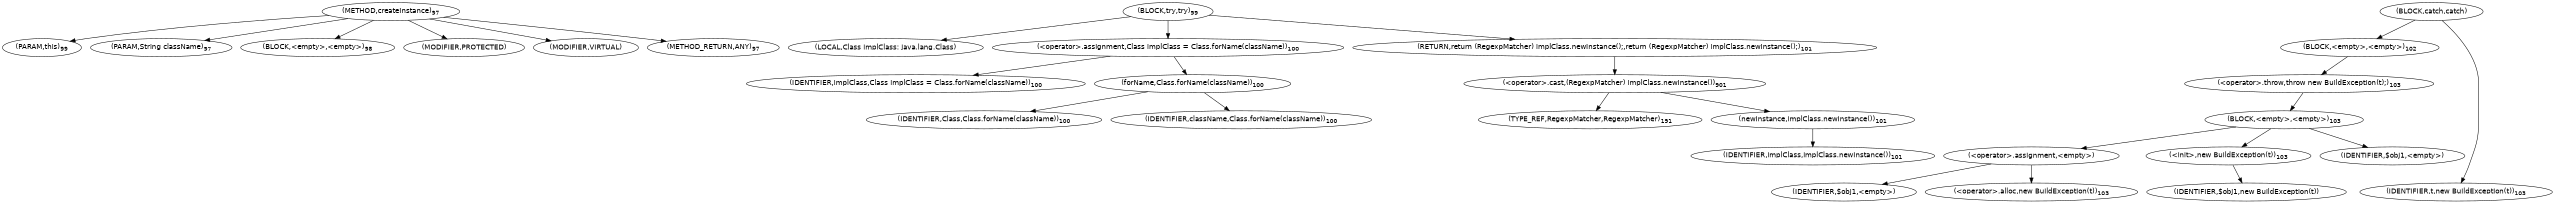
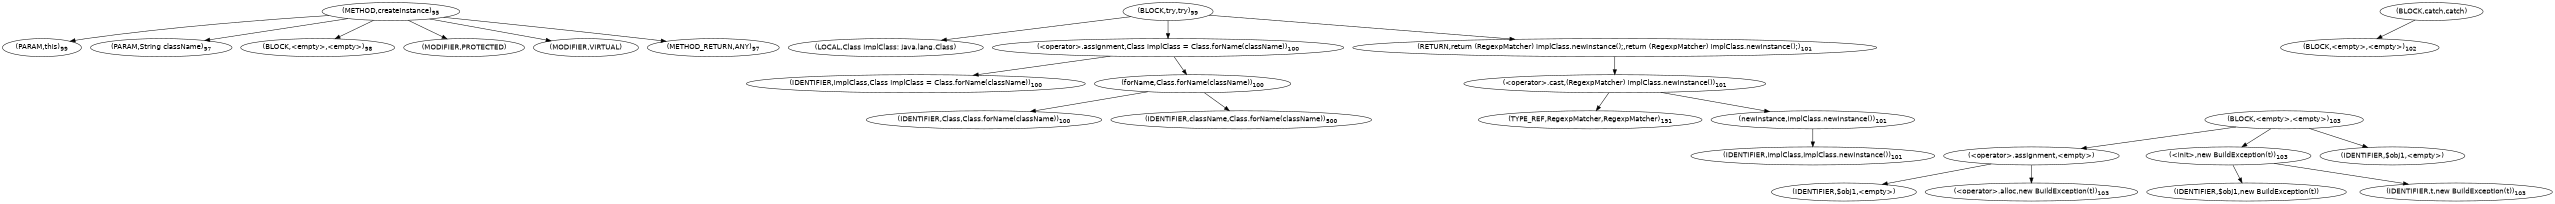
node "(METHOD,createInstance)": text "97" -> "95"
node "(<operator>.cast,(RegexpMatcher) implClass.newInstance())": text "901" -> "101"
node "(<operator>.throw,throw new BuildException(t);)": removed
edge "(BLOCK,catch,catch)" -> "(IDENTIFIER,t,new BuildException(t))": now "(<init>,new BuildException(t))" -> "(IDENTIFIER,t,new BuildException(t))"
node "(IDENTIFIER,className,Class.forName(className))": text "100" -> "500"
